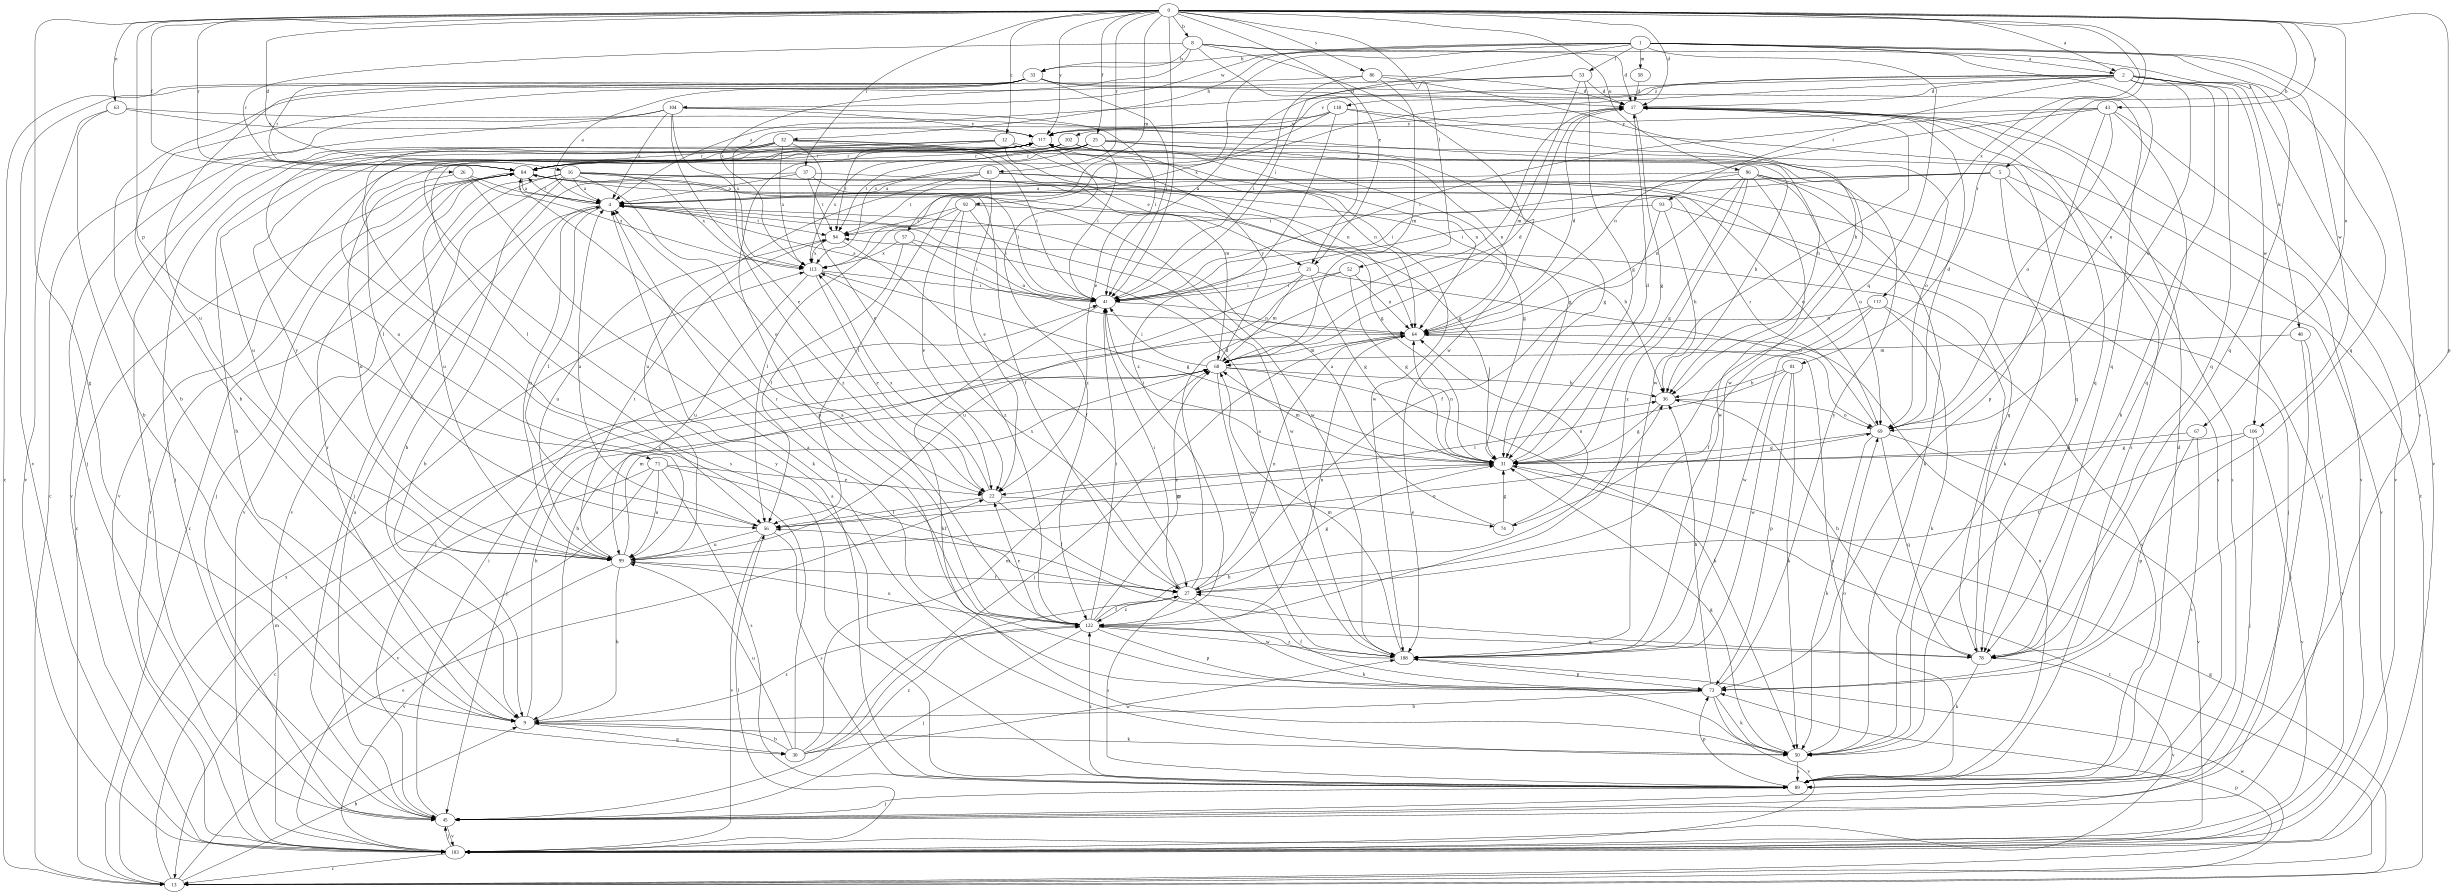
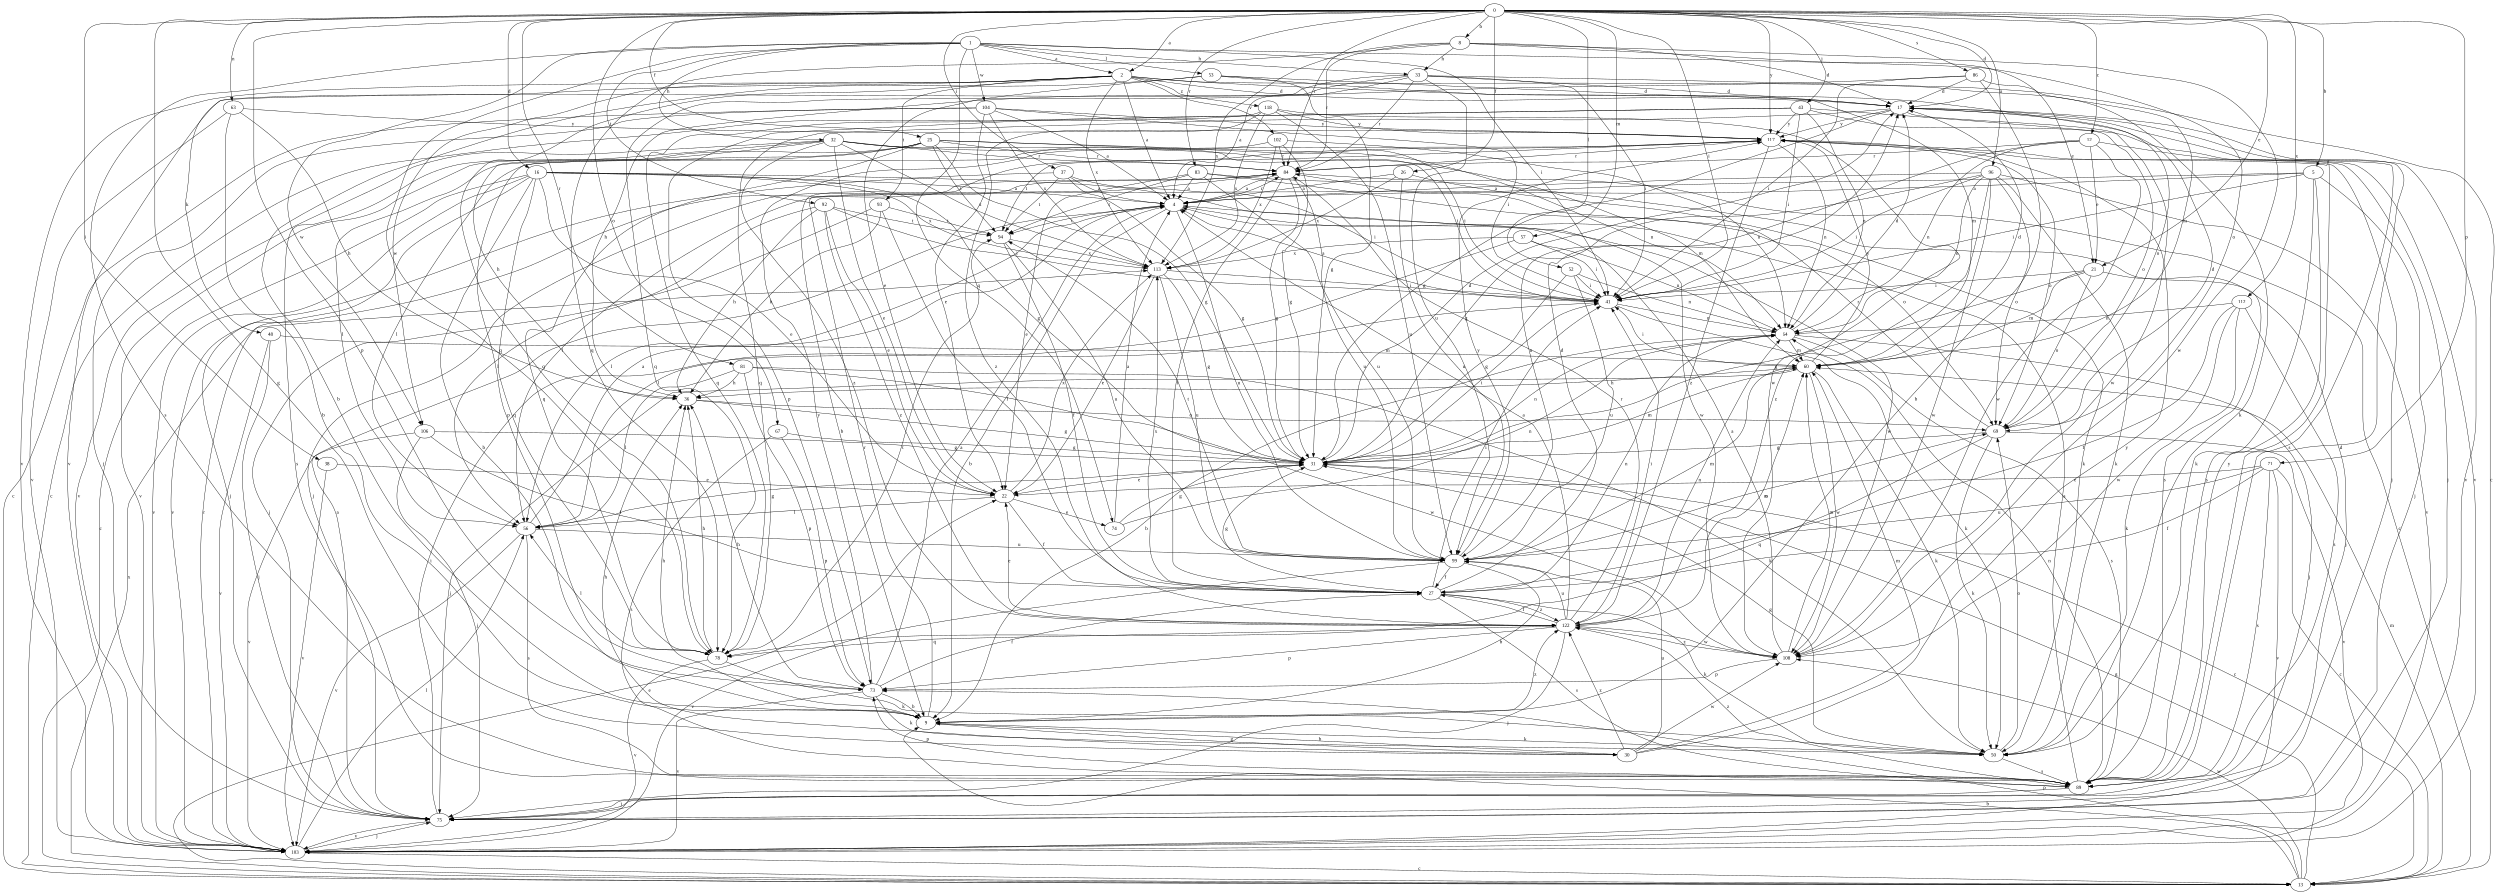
node "58": removed
node "38": added
node "45": label "45" -> "75"
